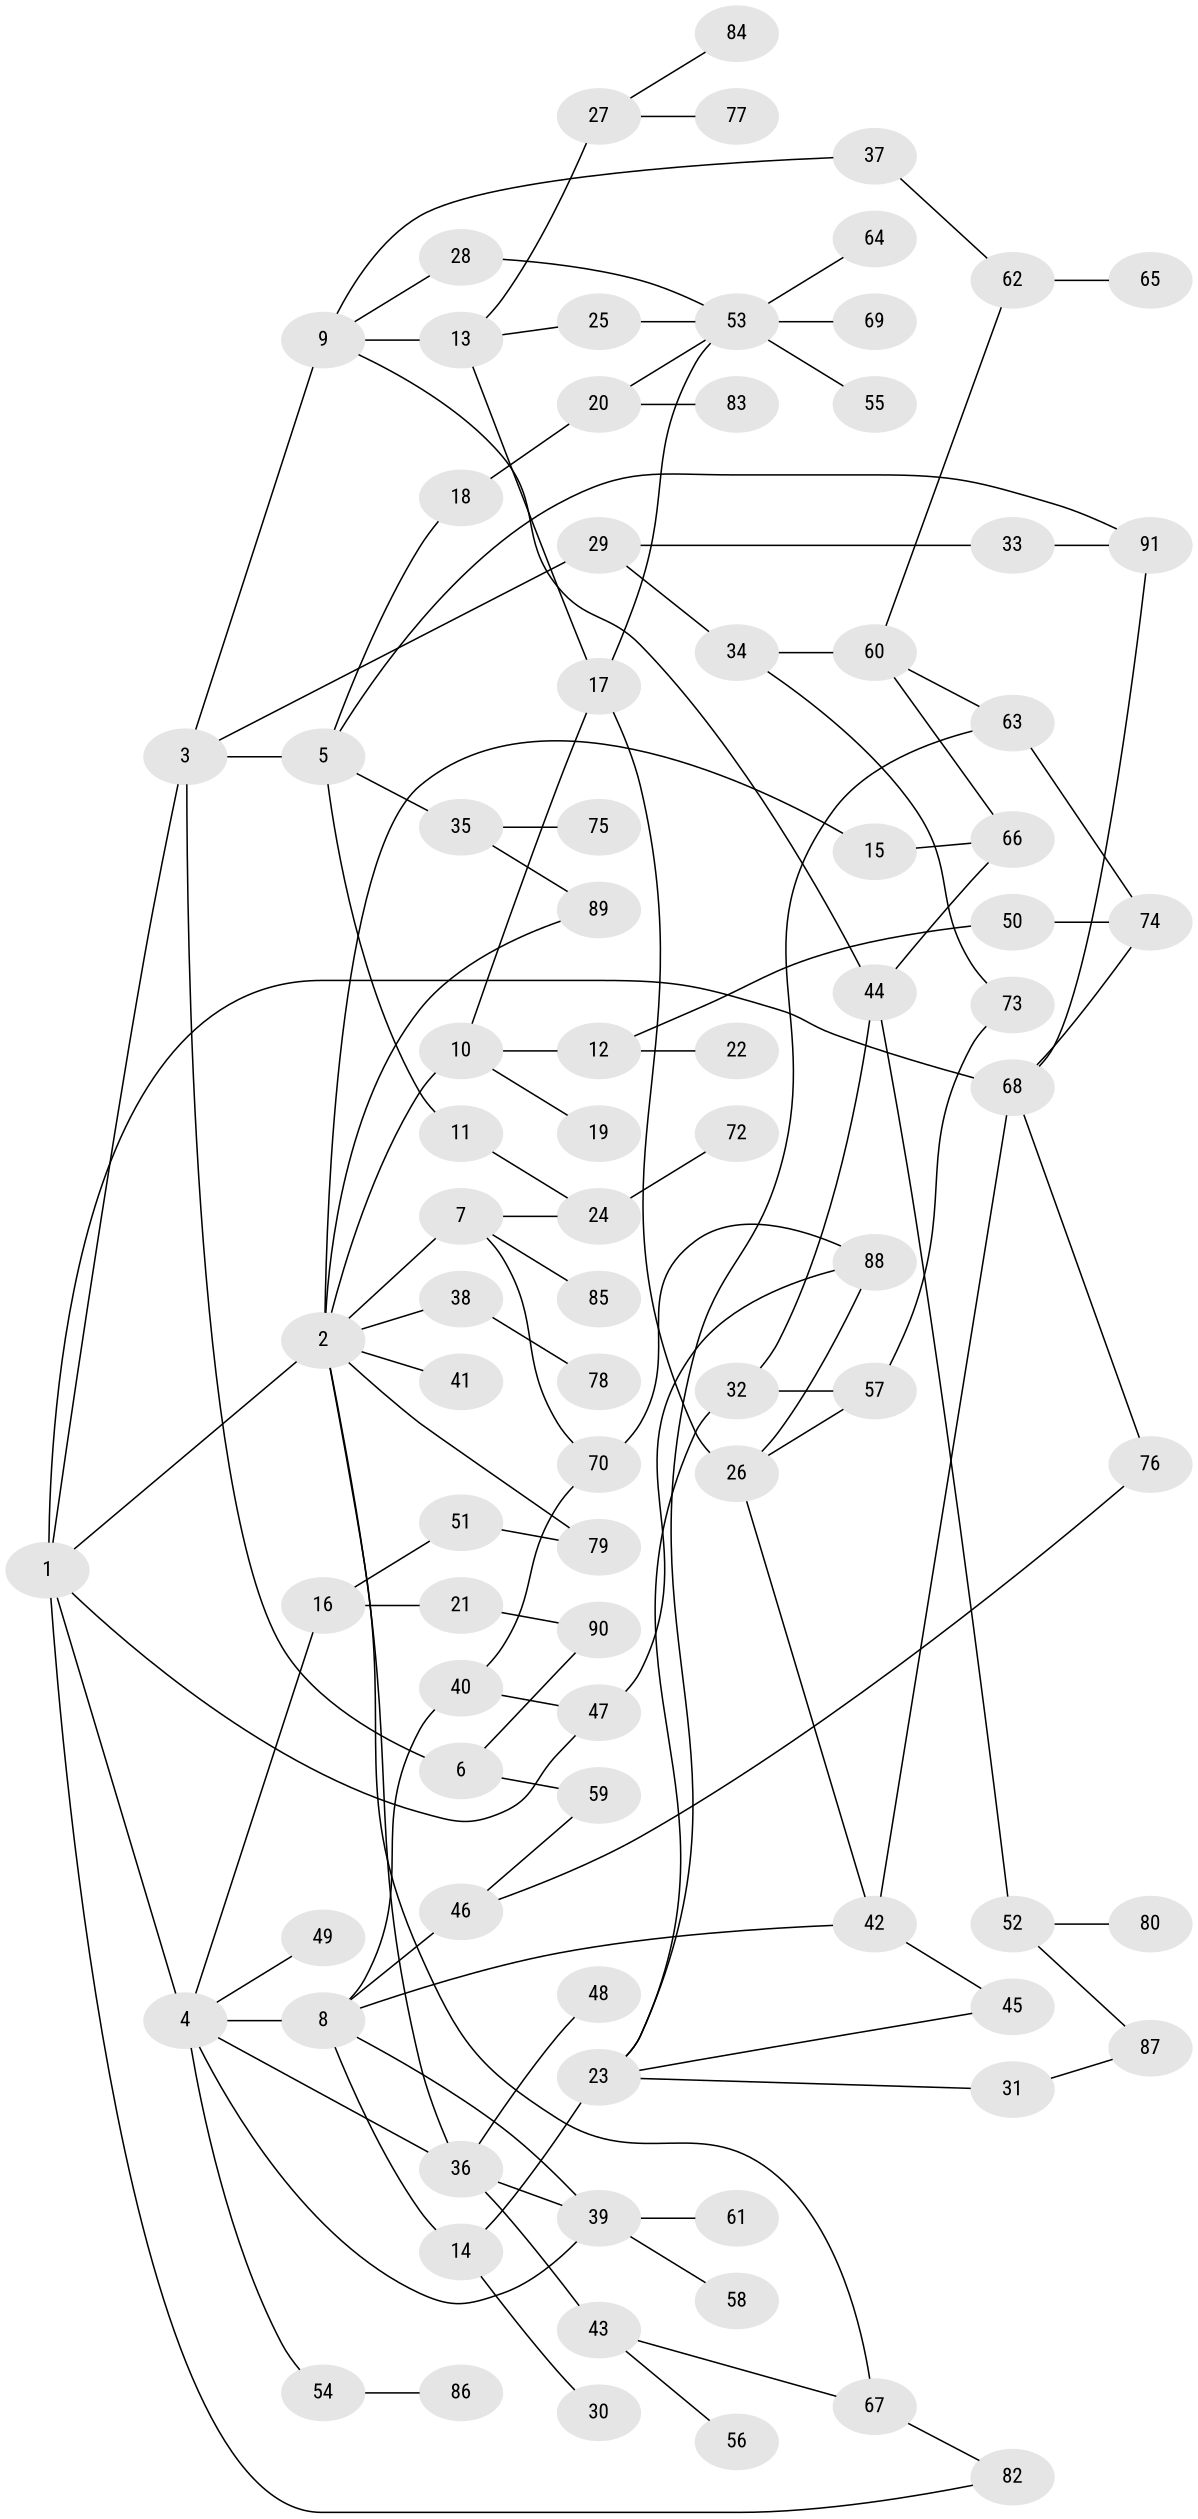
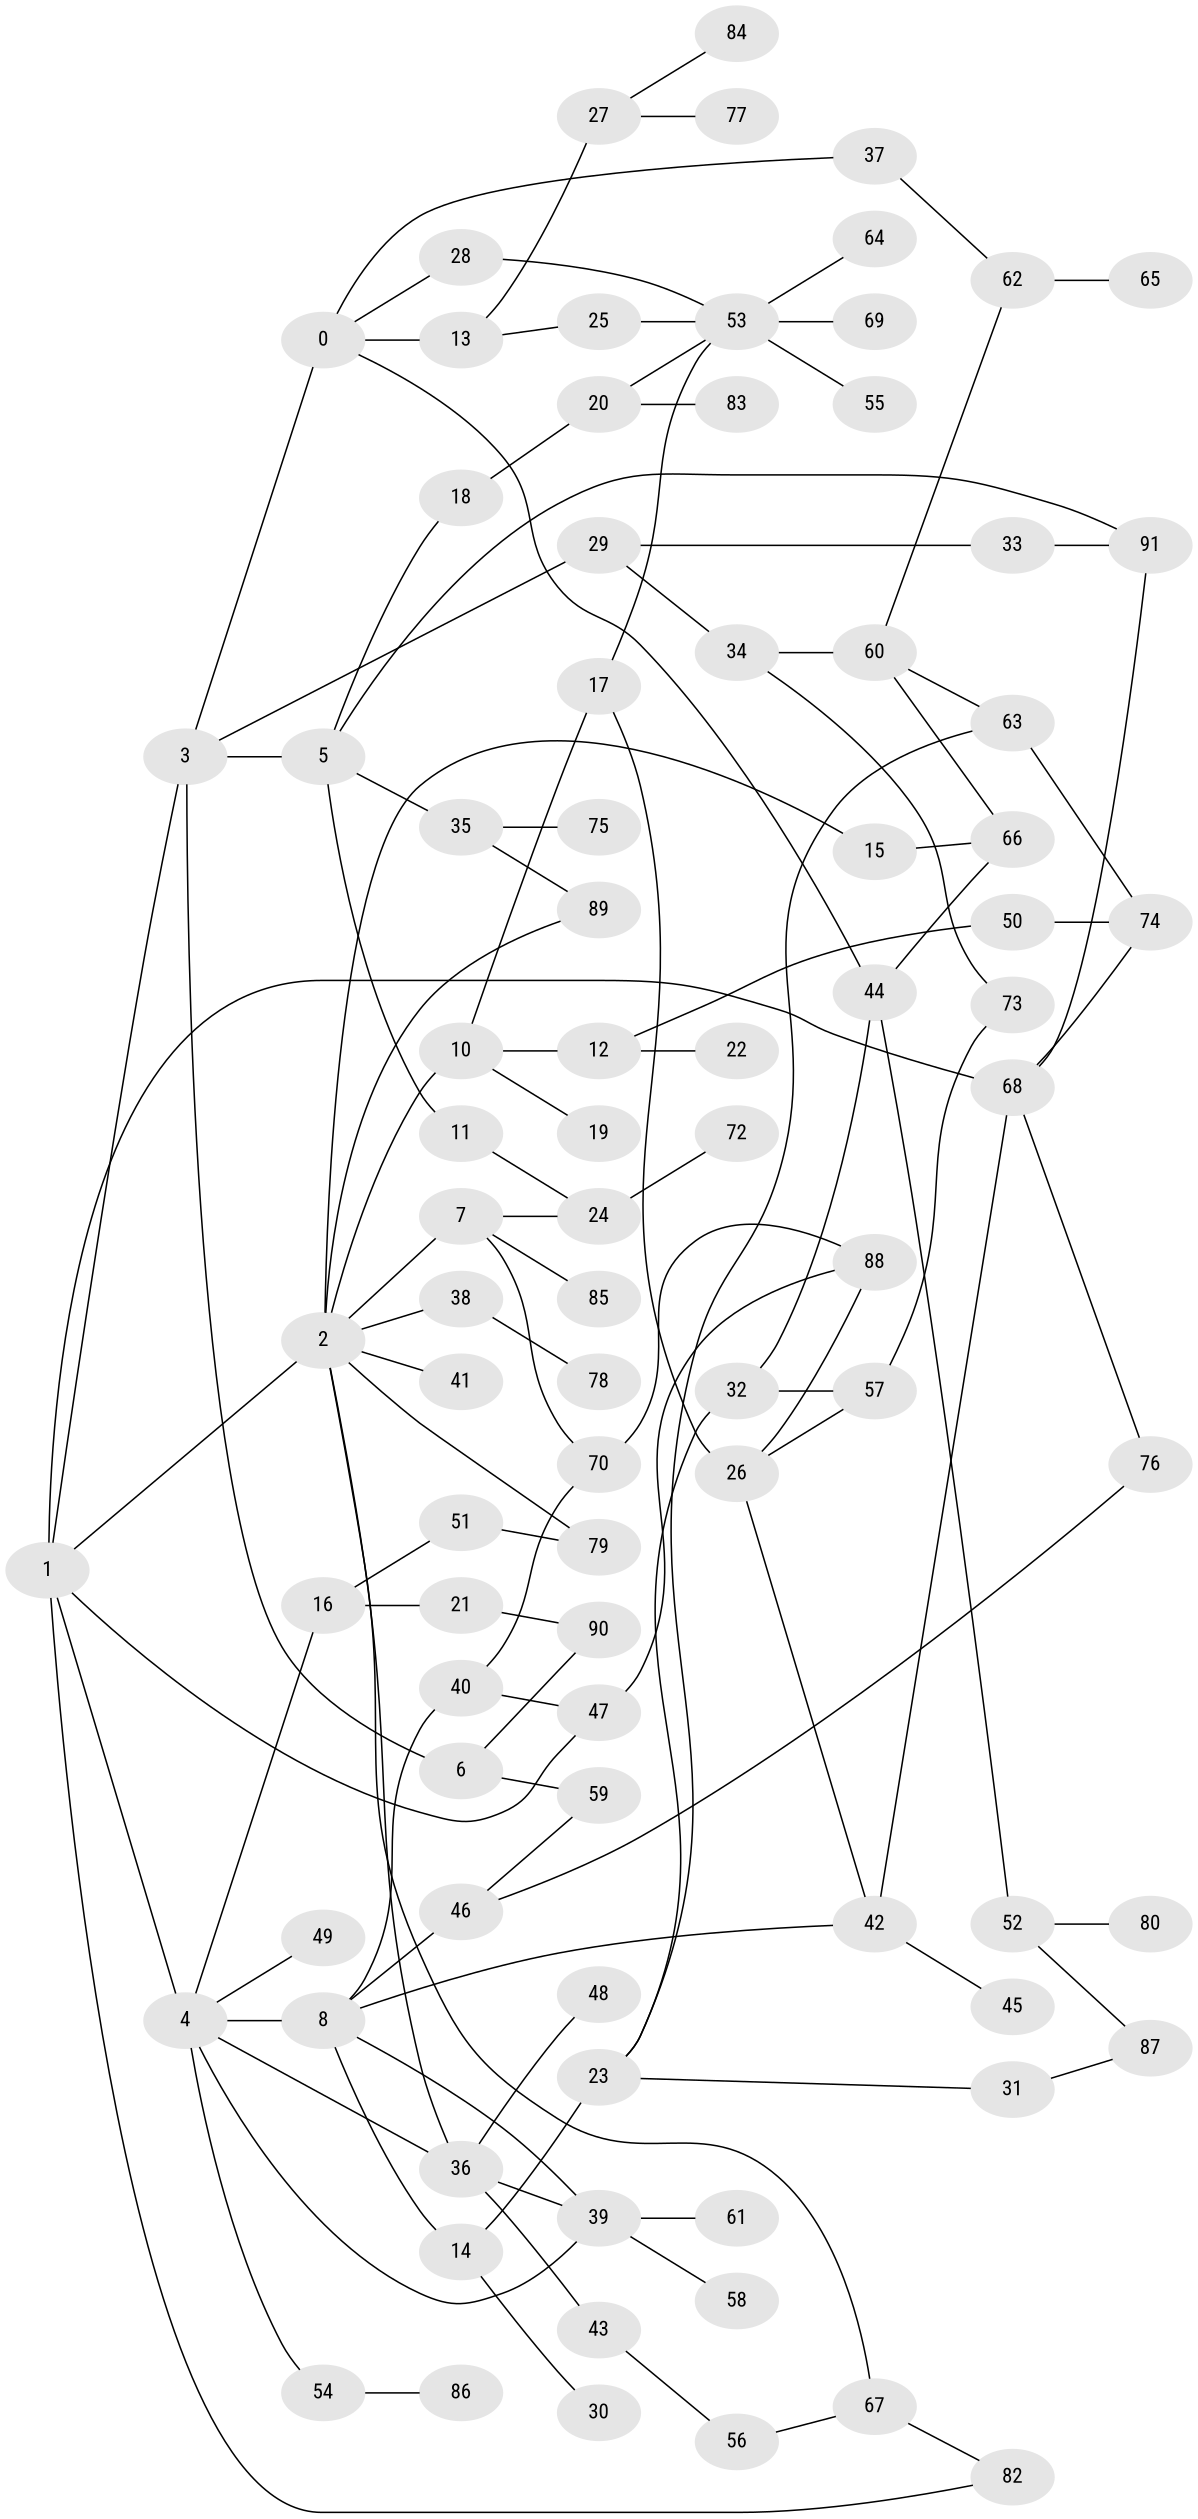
node "9": label "9" -> "0"
edge "13" -- "17": removed
edge "45" -- "23": removed
edge "43" -- "67": now "56" -- "67"
